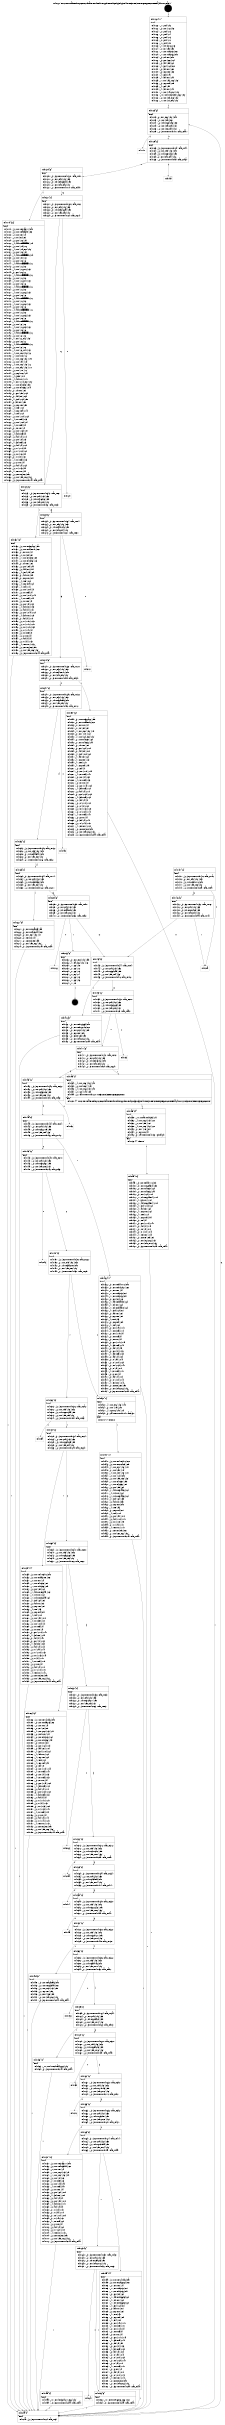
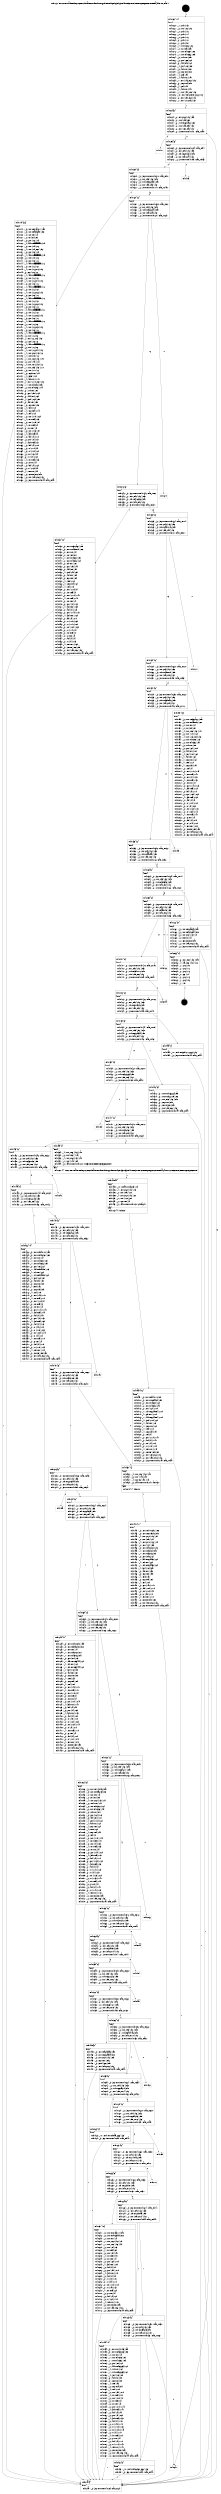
edge "0x4013eb [28]" -> "0x40143f [28]": now "0x4013eb [28]" -> "0x401407 [28]"
edge "0x401423 [28]" -> "0x4020da": now "0x401423 [28]" -> "0x4019af [15]"
edge "0x401861 [30]" -> "0x4021aa [5]": now "0x401861 [30]" -> "0x4016a7"
